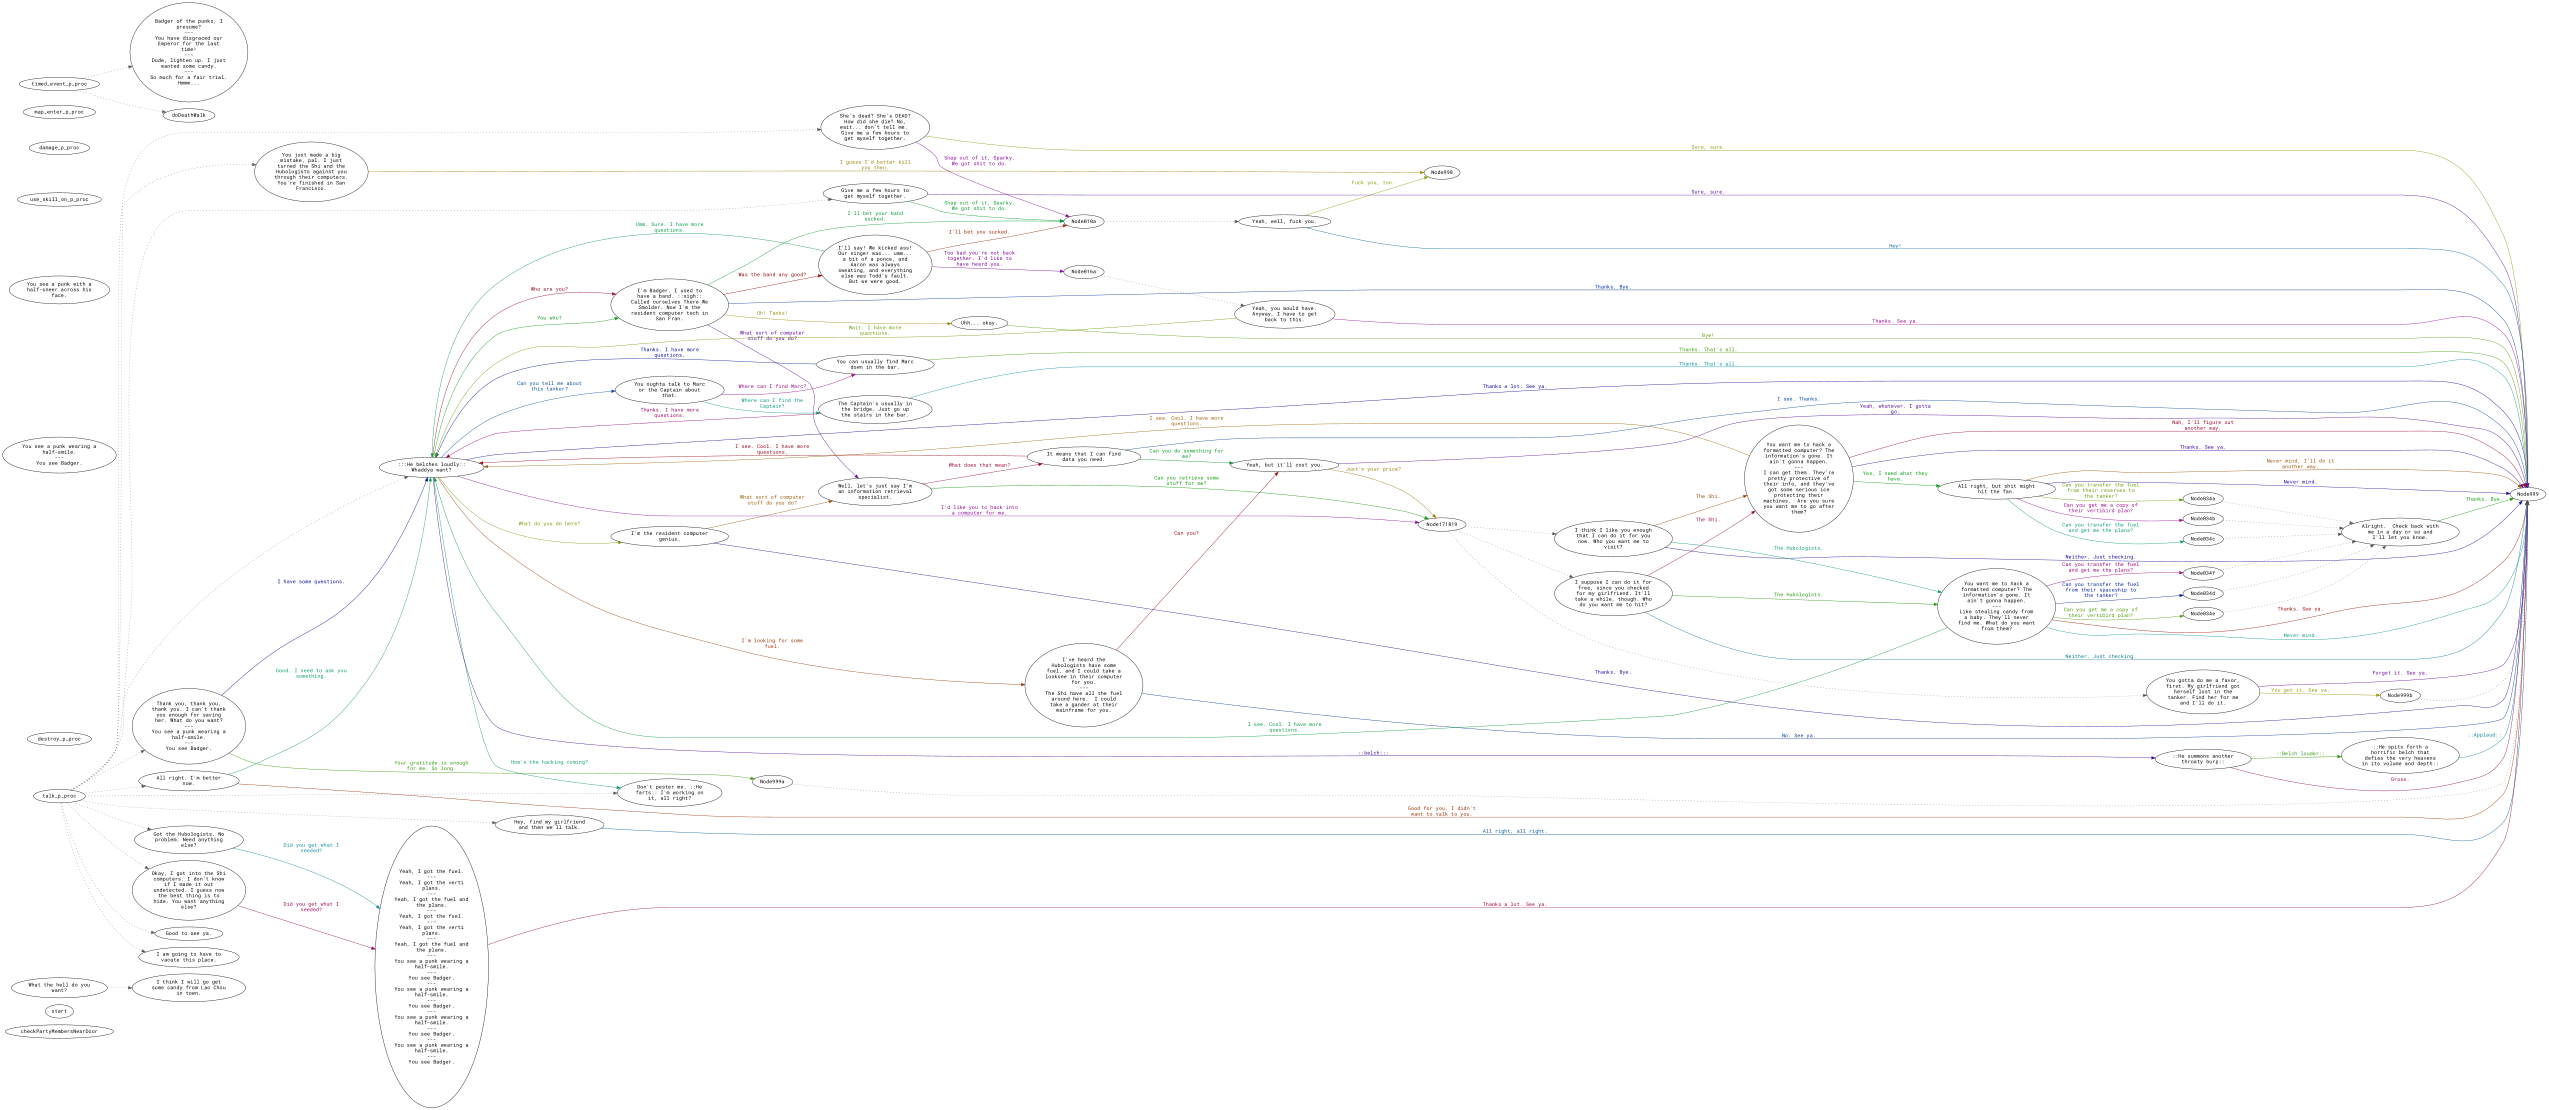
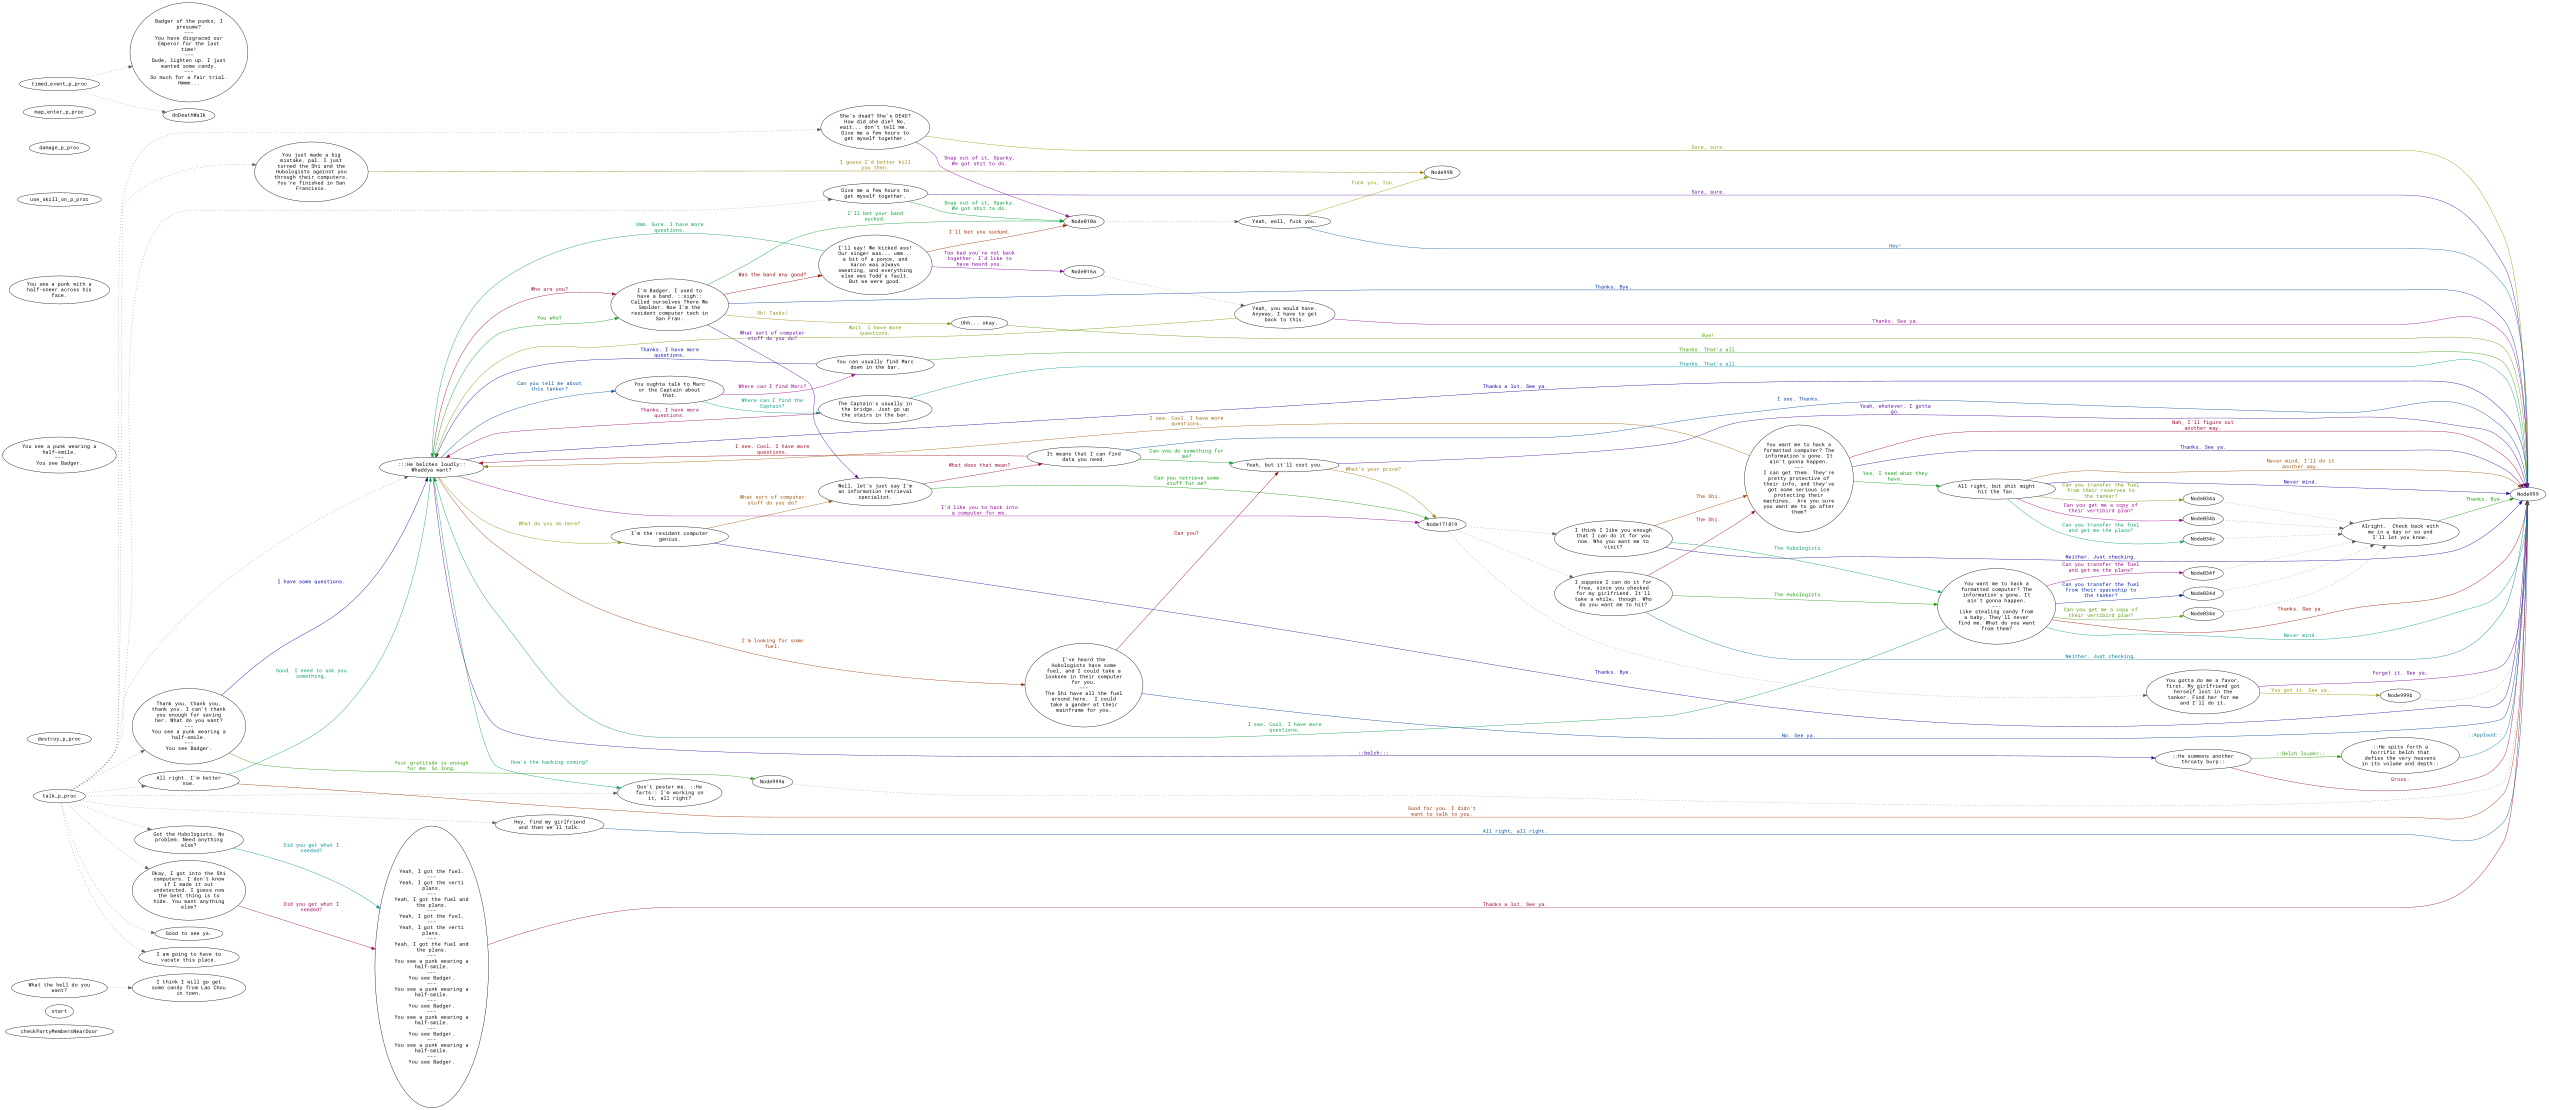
edge "Yeah, but it'll cost you." -> "Node171819": label "Just's your price?" -> "What's your price?"
